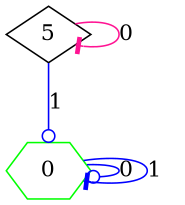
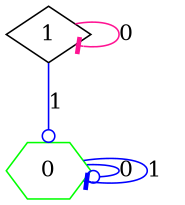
node "5": label "5" -> "1"
